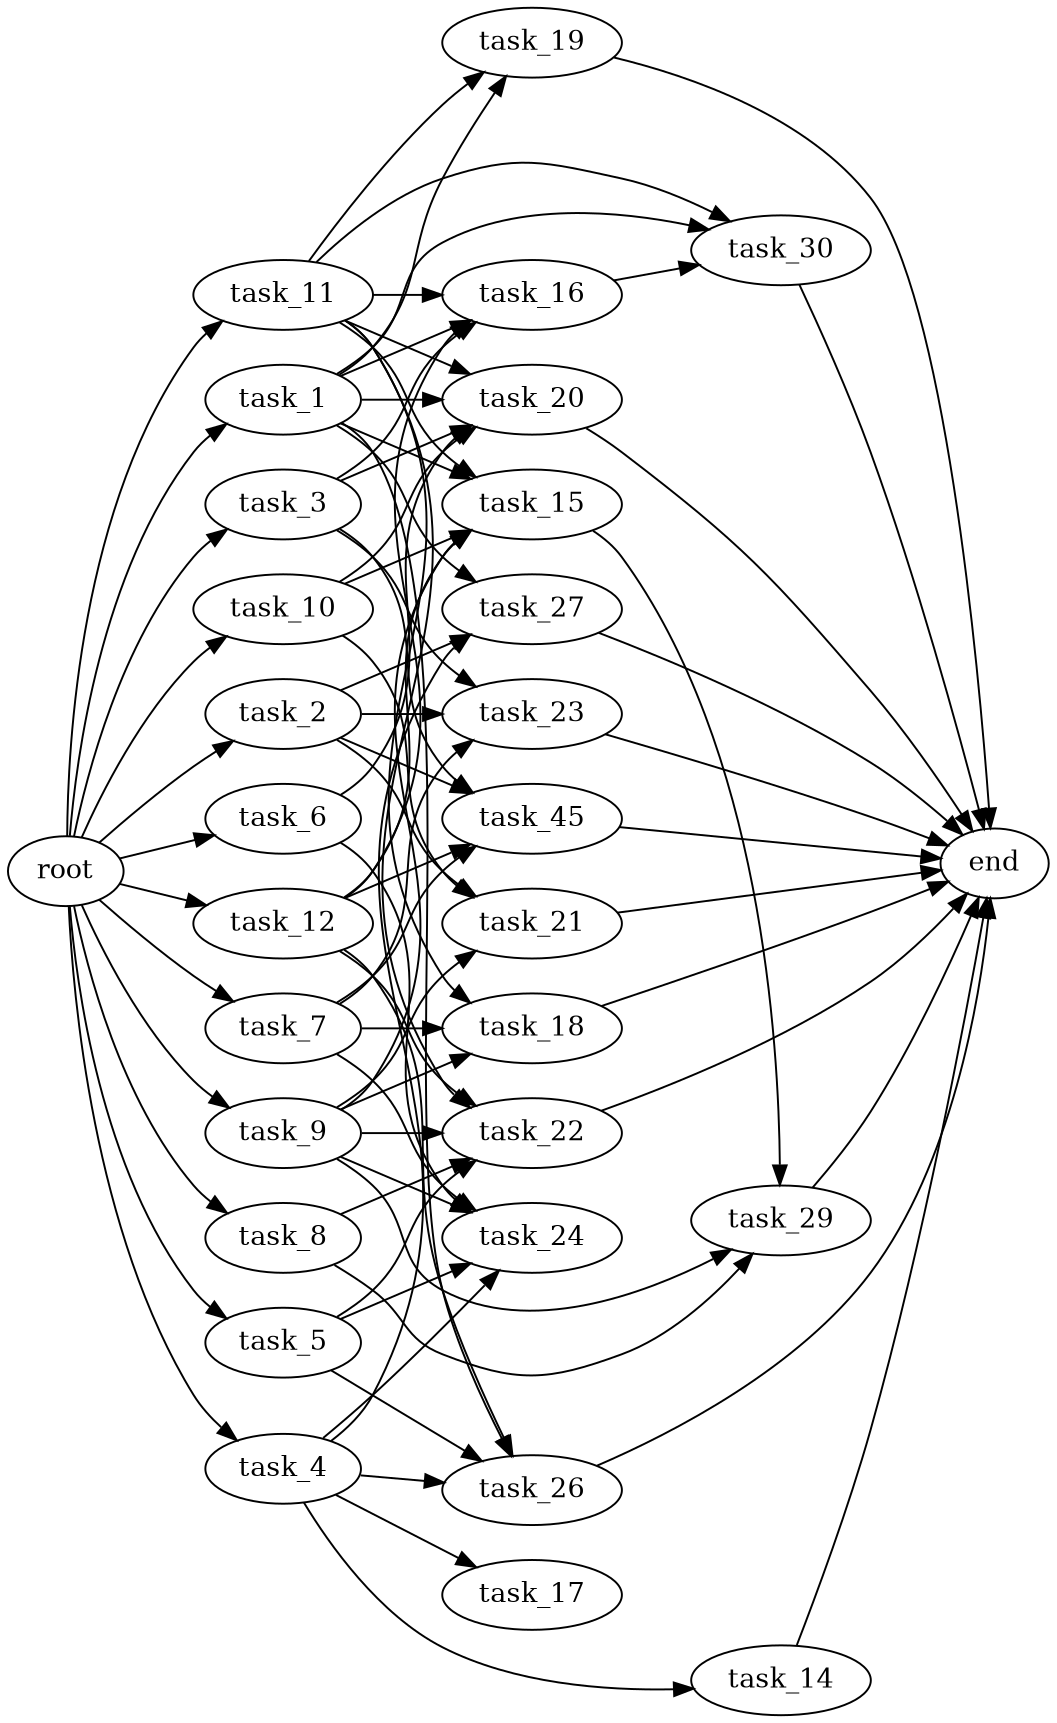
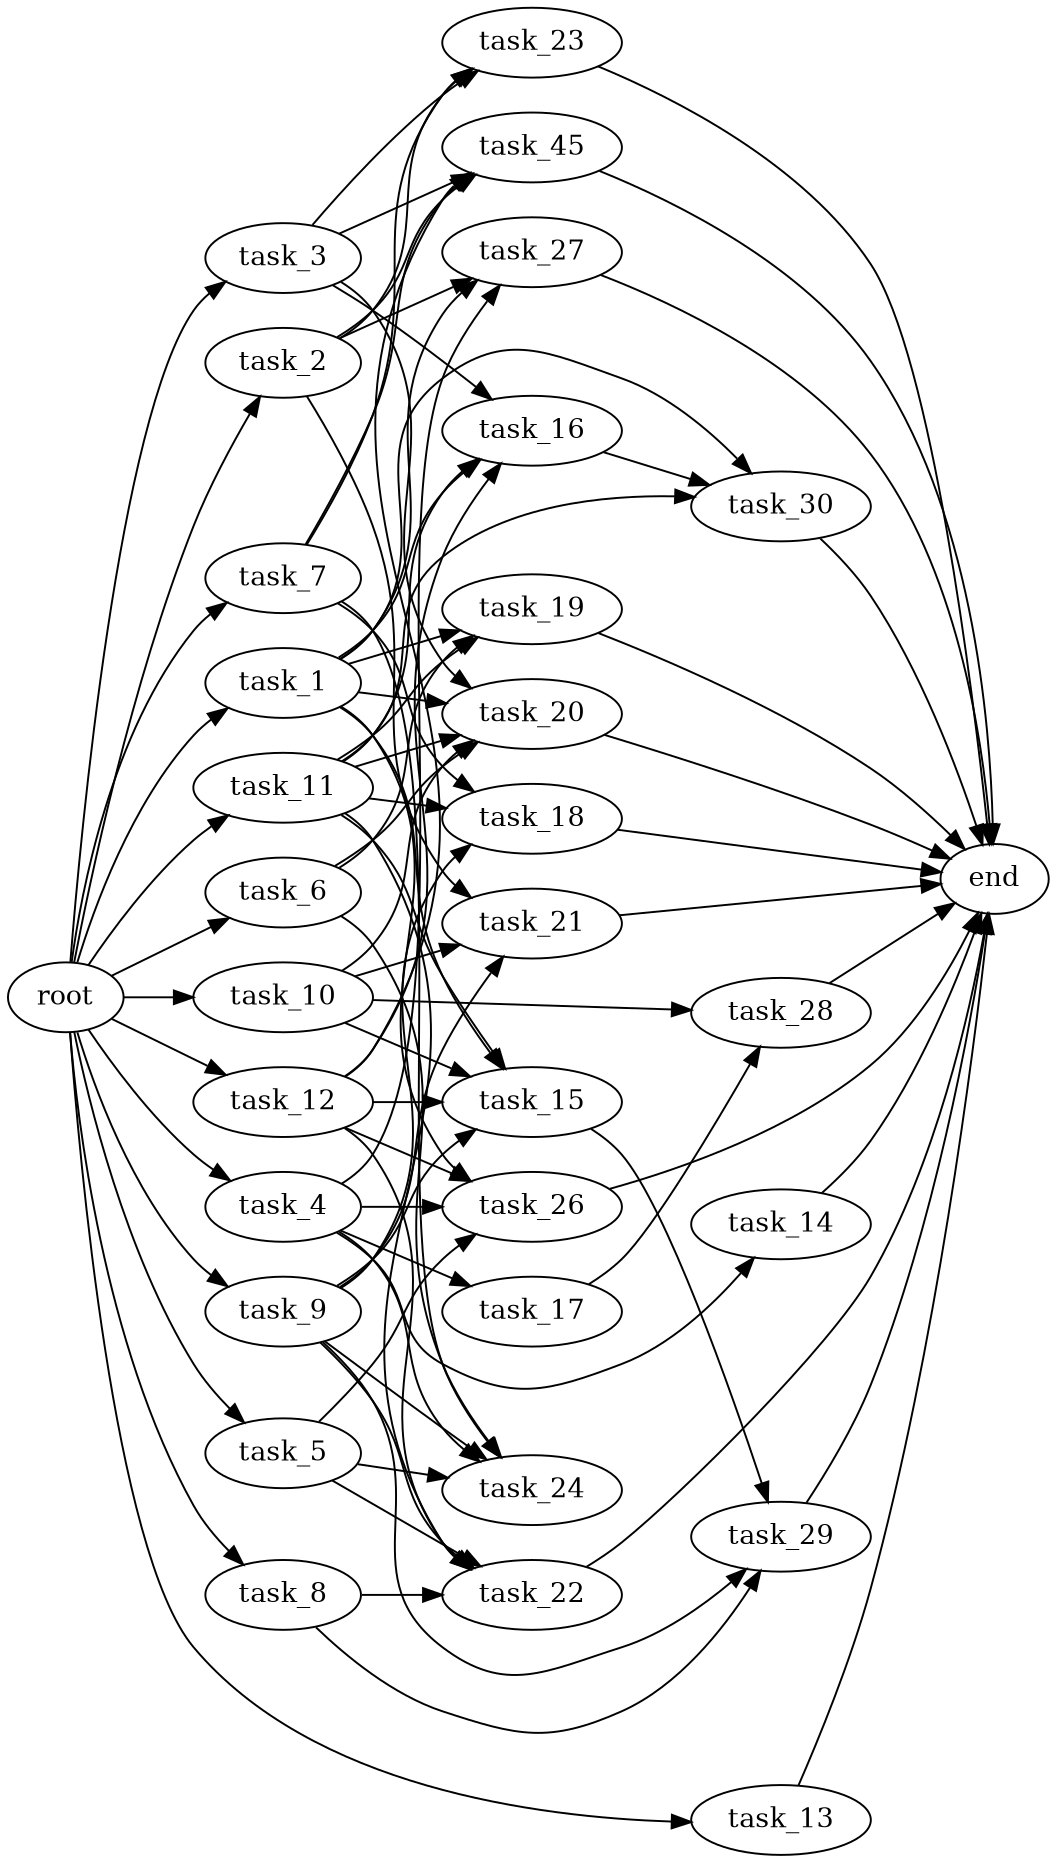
edge "task_6" -> "task_19": added
node "task_28": added
node "task_13": added
